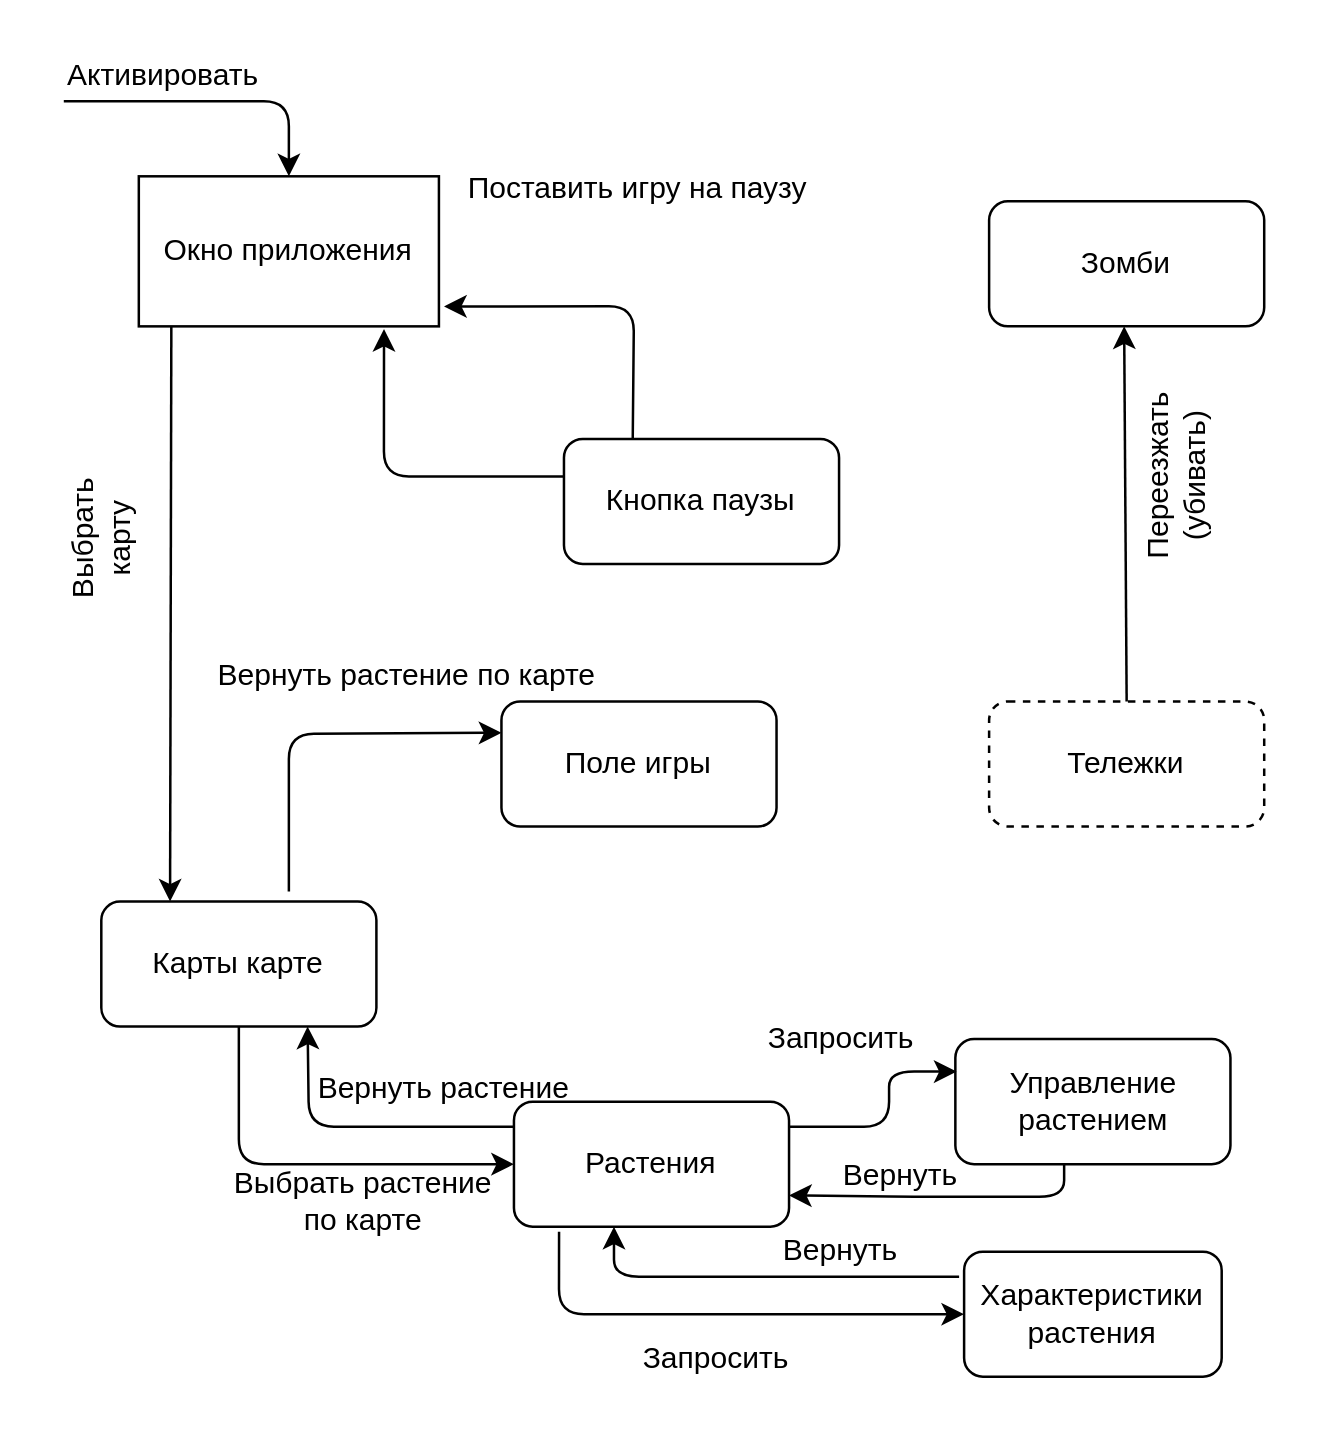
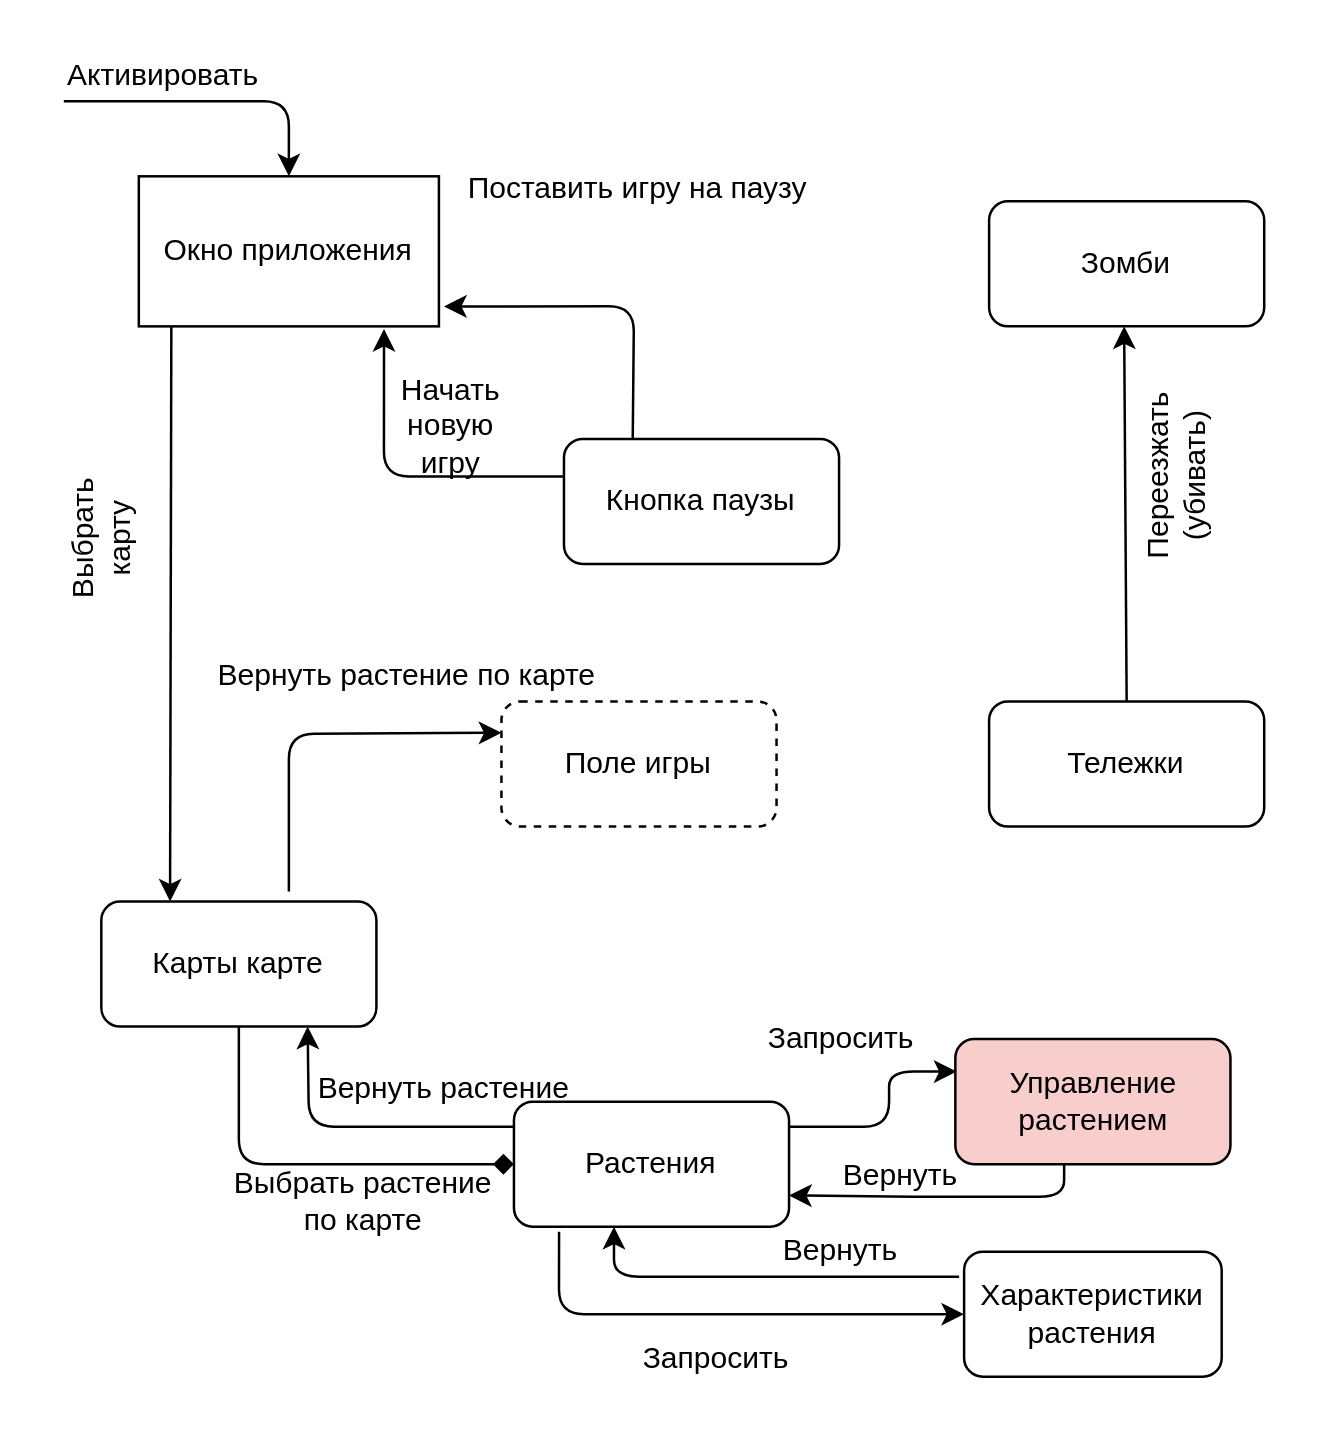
node "Начать новую игру": added
node "Поле игры": style solid -> dashed
node "Тележки": style dashed -> solid
node "Управление растением": fillcolor #ffffff -> #f8cecc
edge "Карты карте" -> "Растения": arrowhead classic -> diamond
